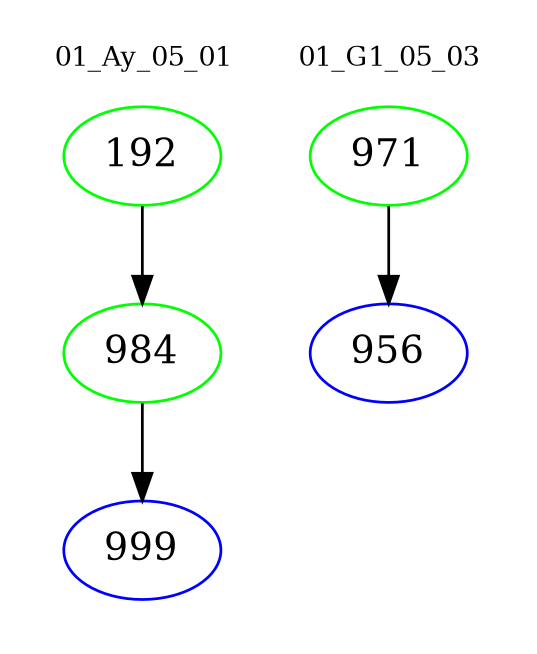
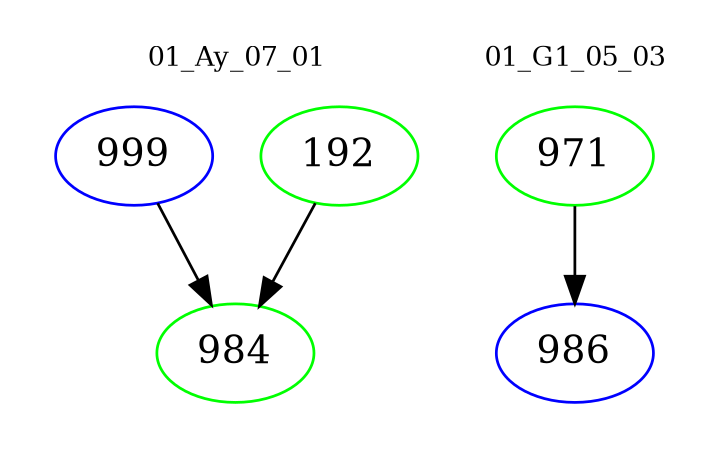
cluster "01_Ay_05_01": label "01_Ay_05_01" -> "01_Ay_07_01"
node "956": label "956" -> "986"
edge "984" -> "999": reversed
